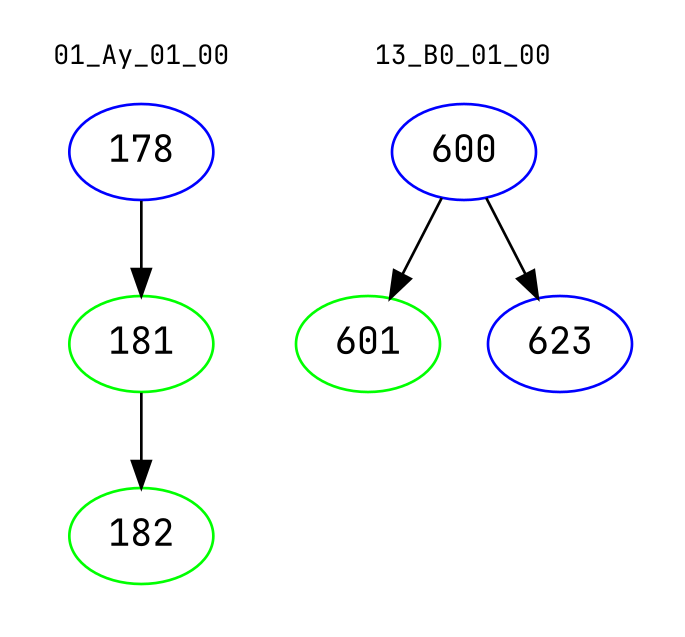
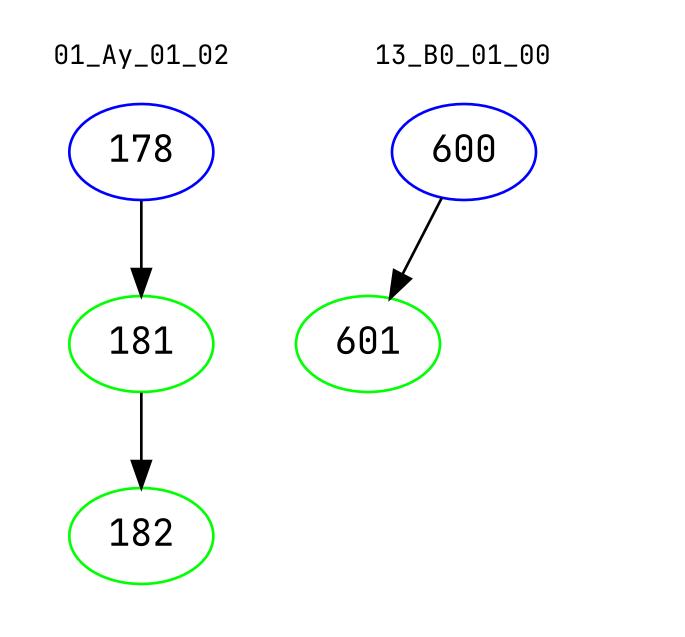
cluster "01_Ay_01_00": label "01_Ay_01_00" -> "01_Ay_01_02"
node "623": removed
